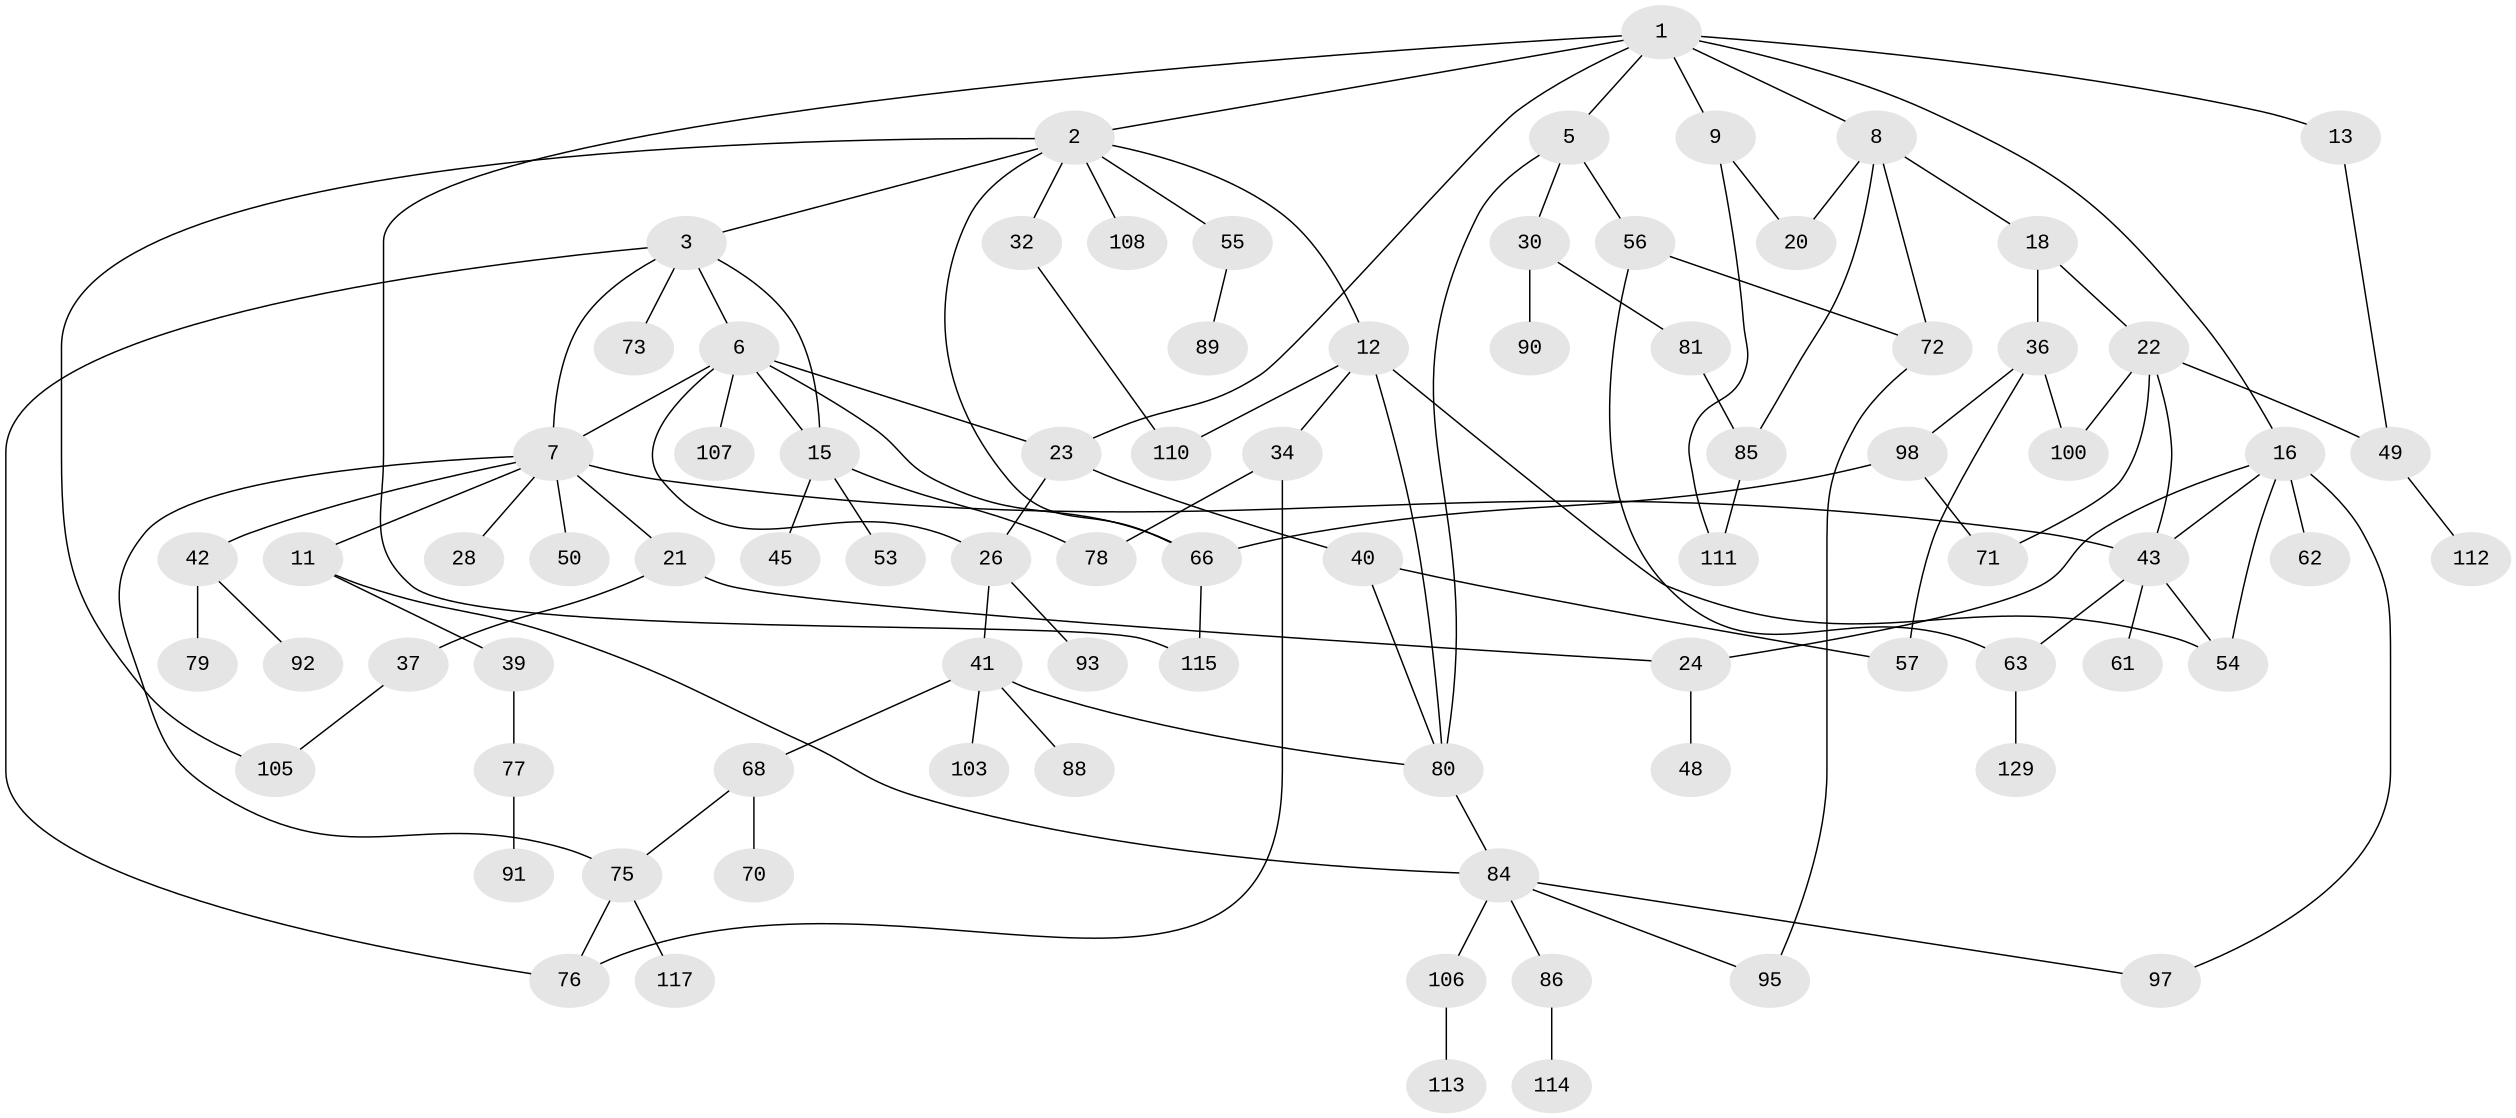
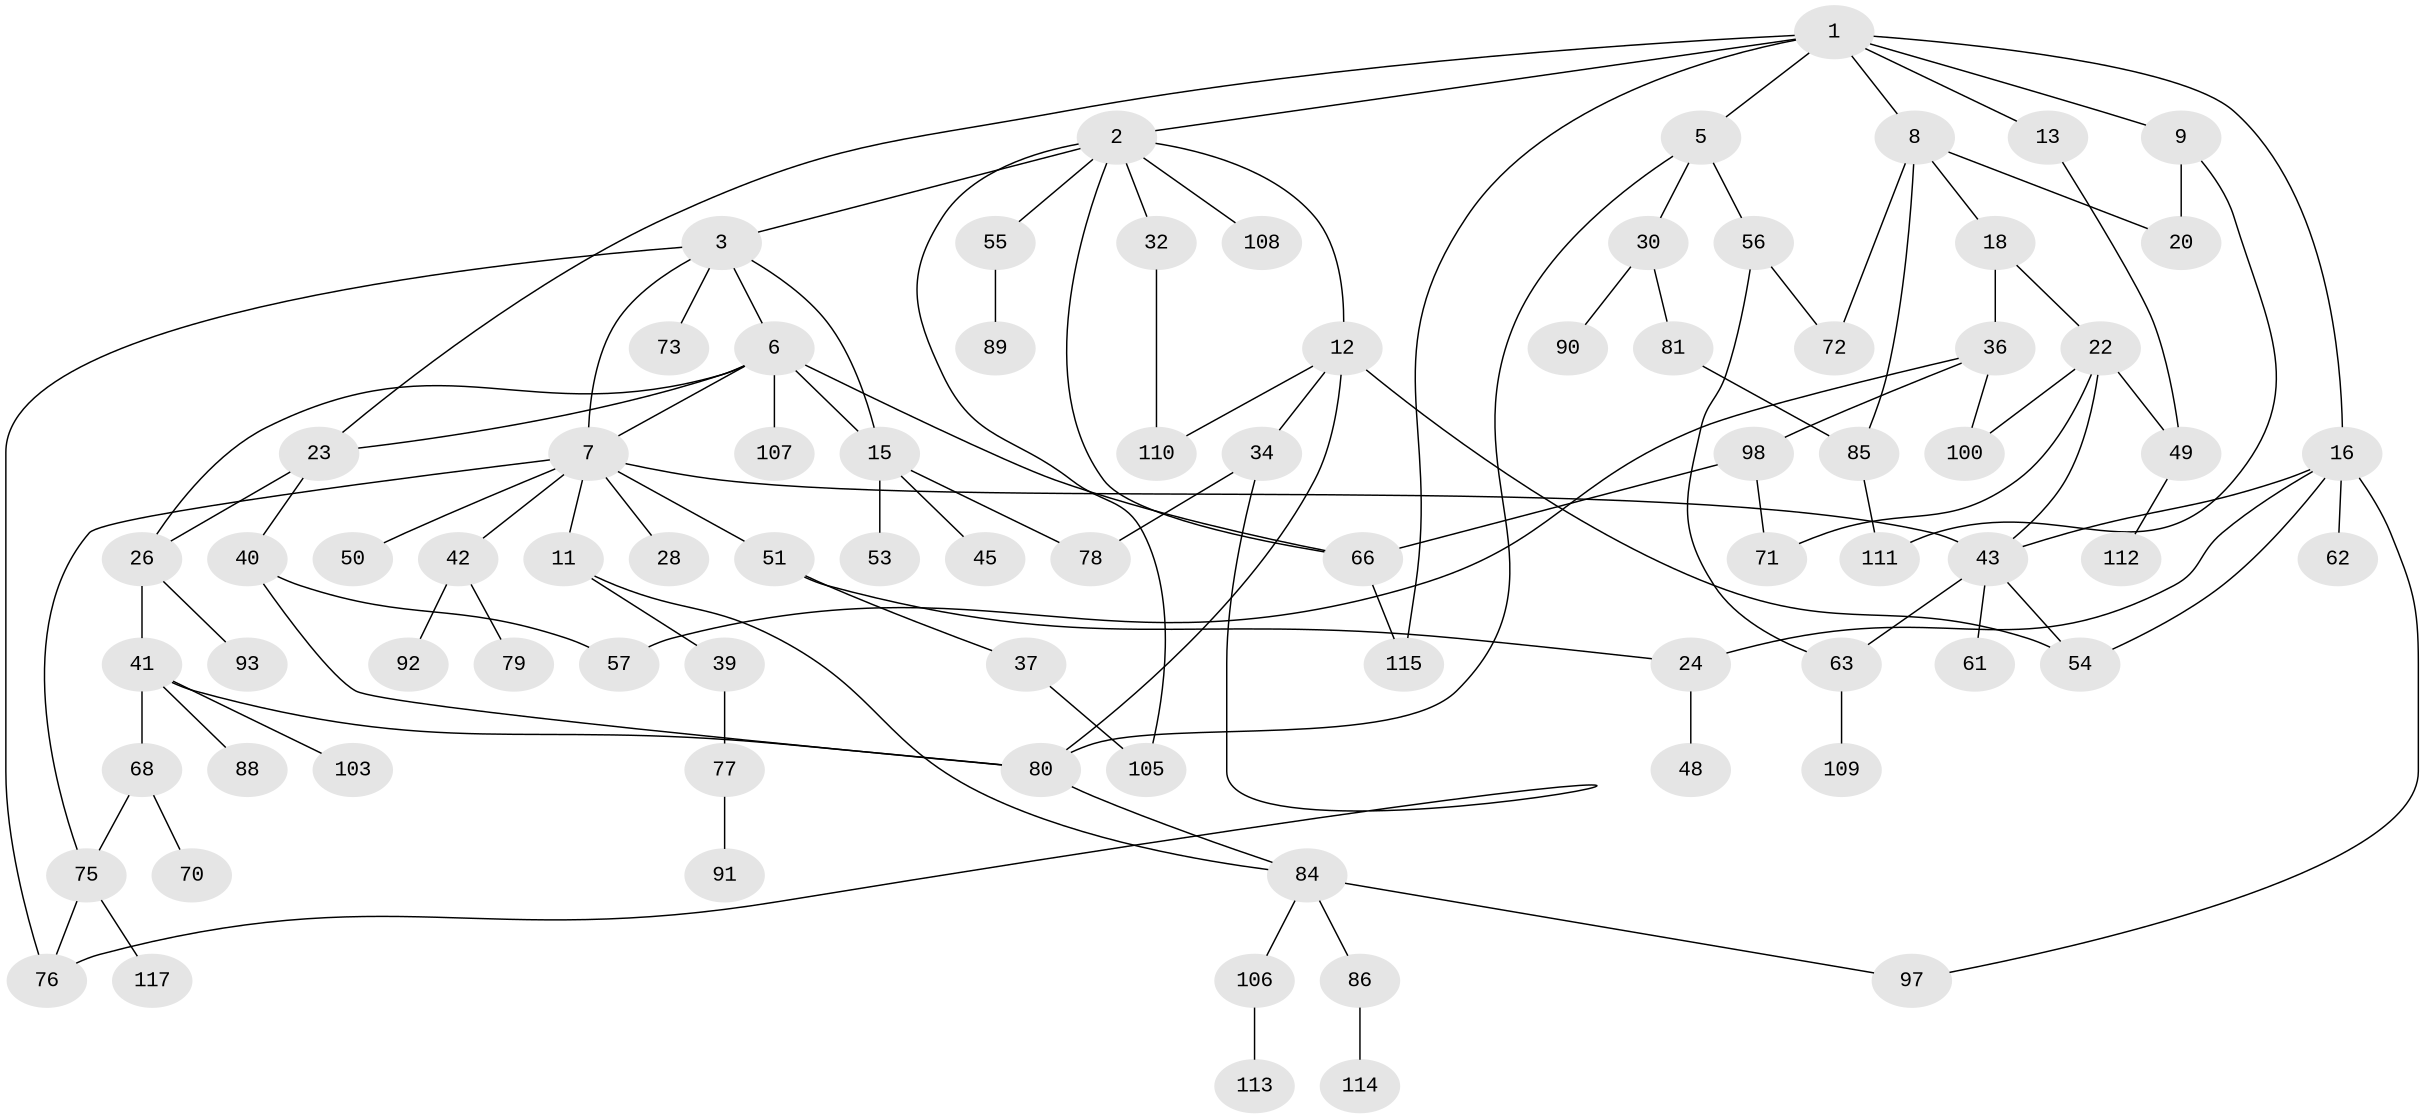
node "21": label "21" -> "51"
node "129": label "129" -> "109"
node "95": removed
